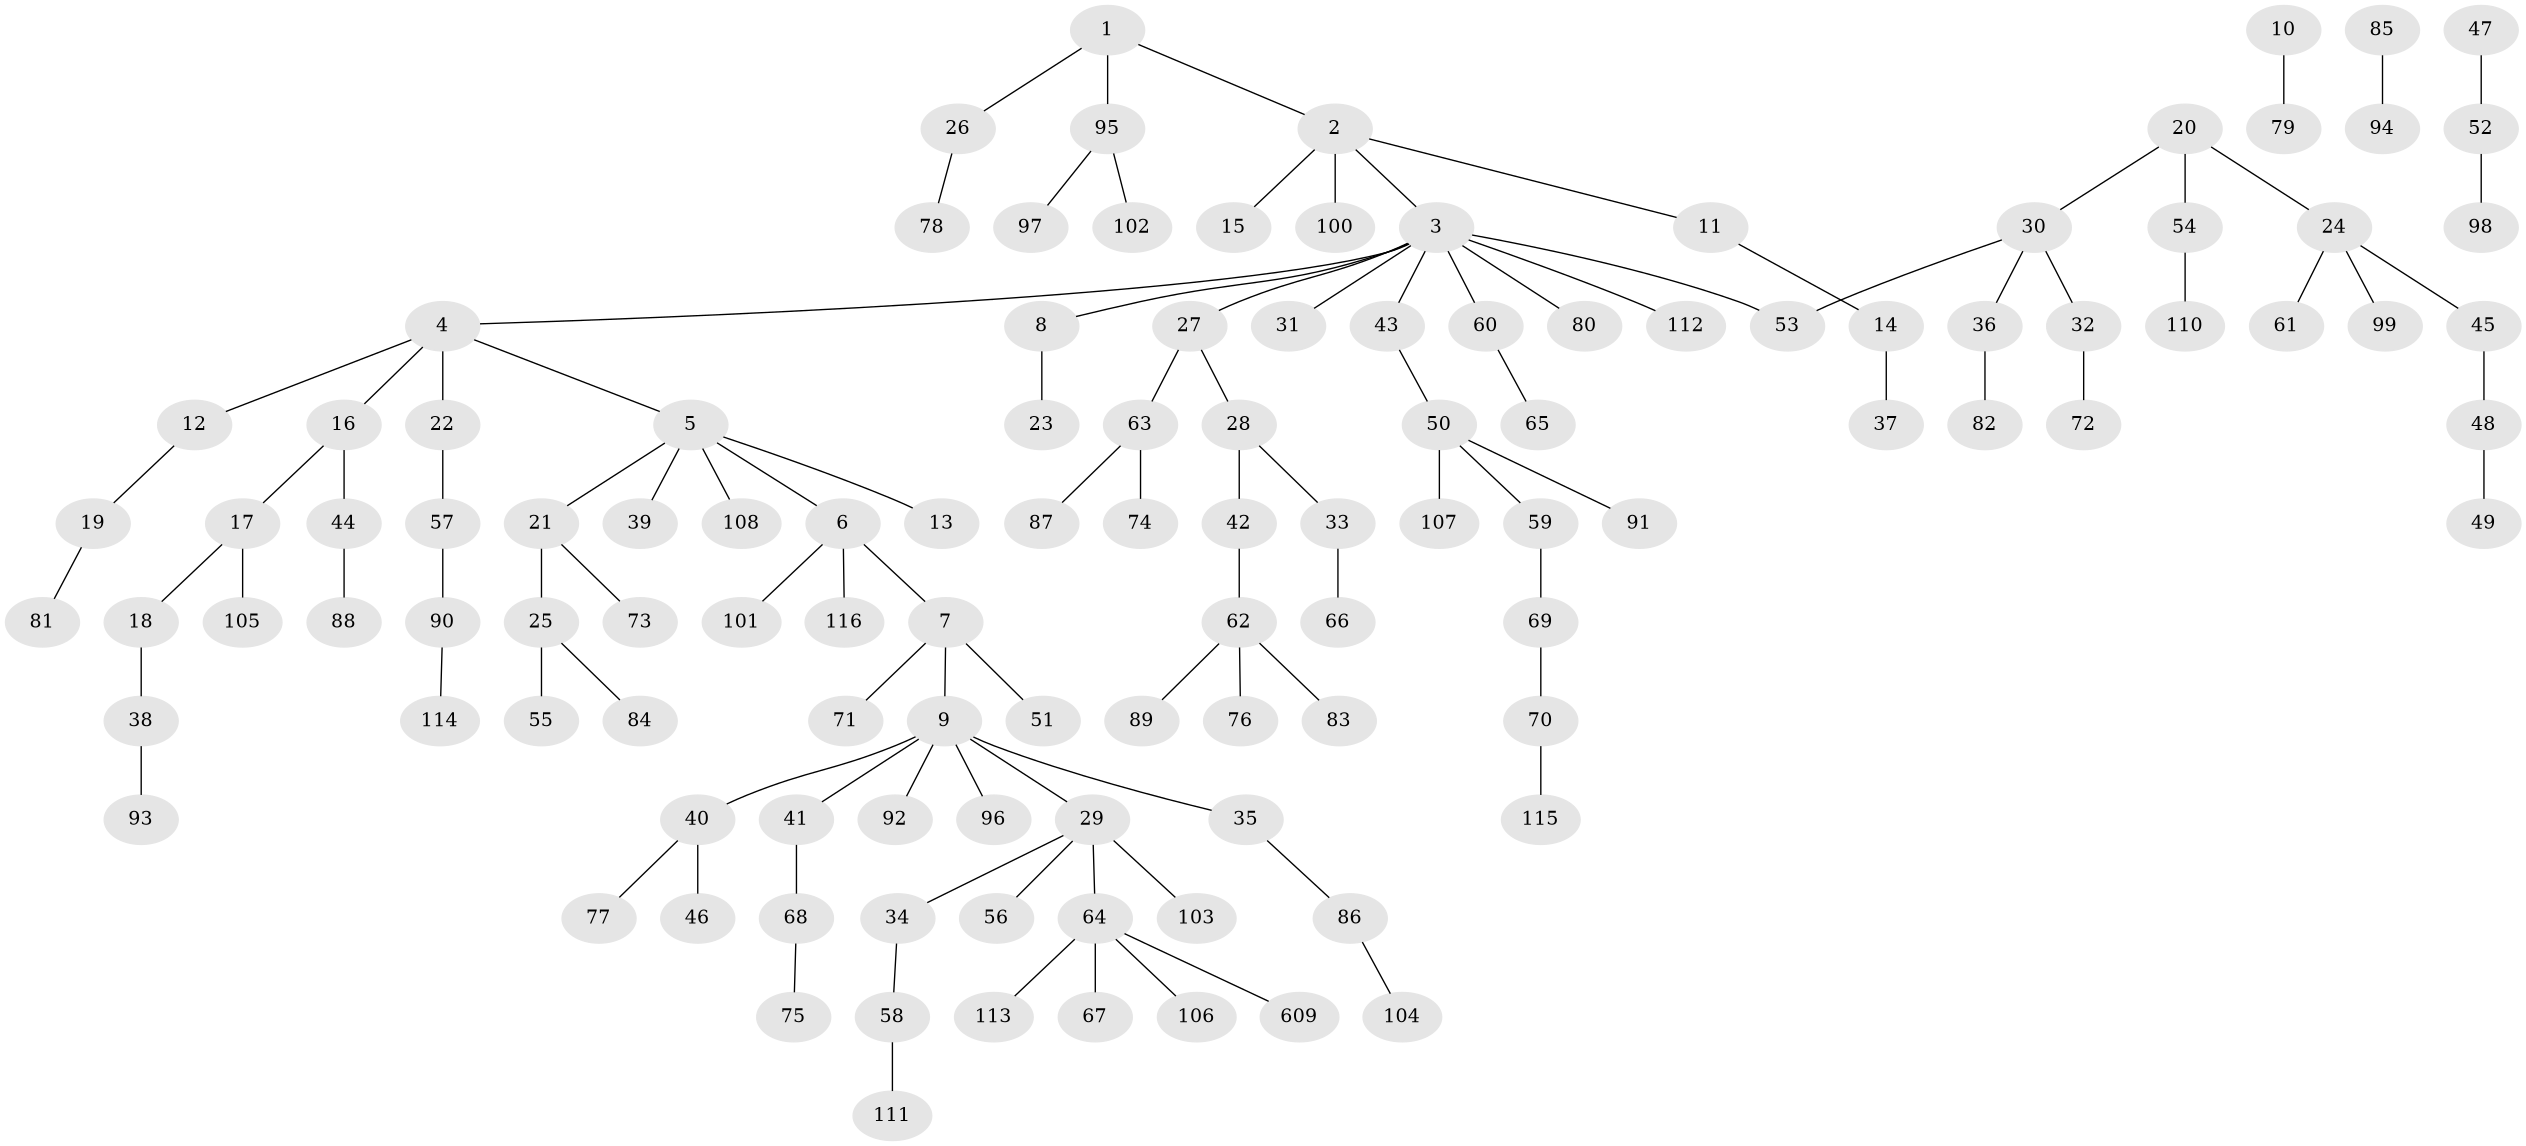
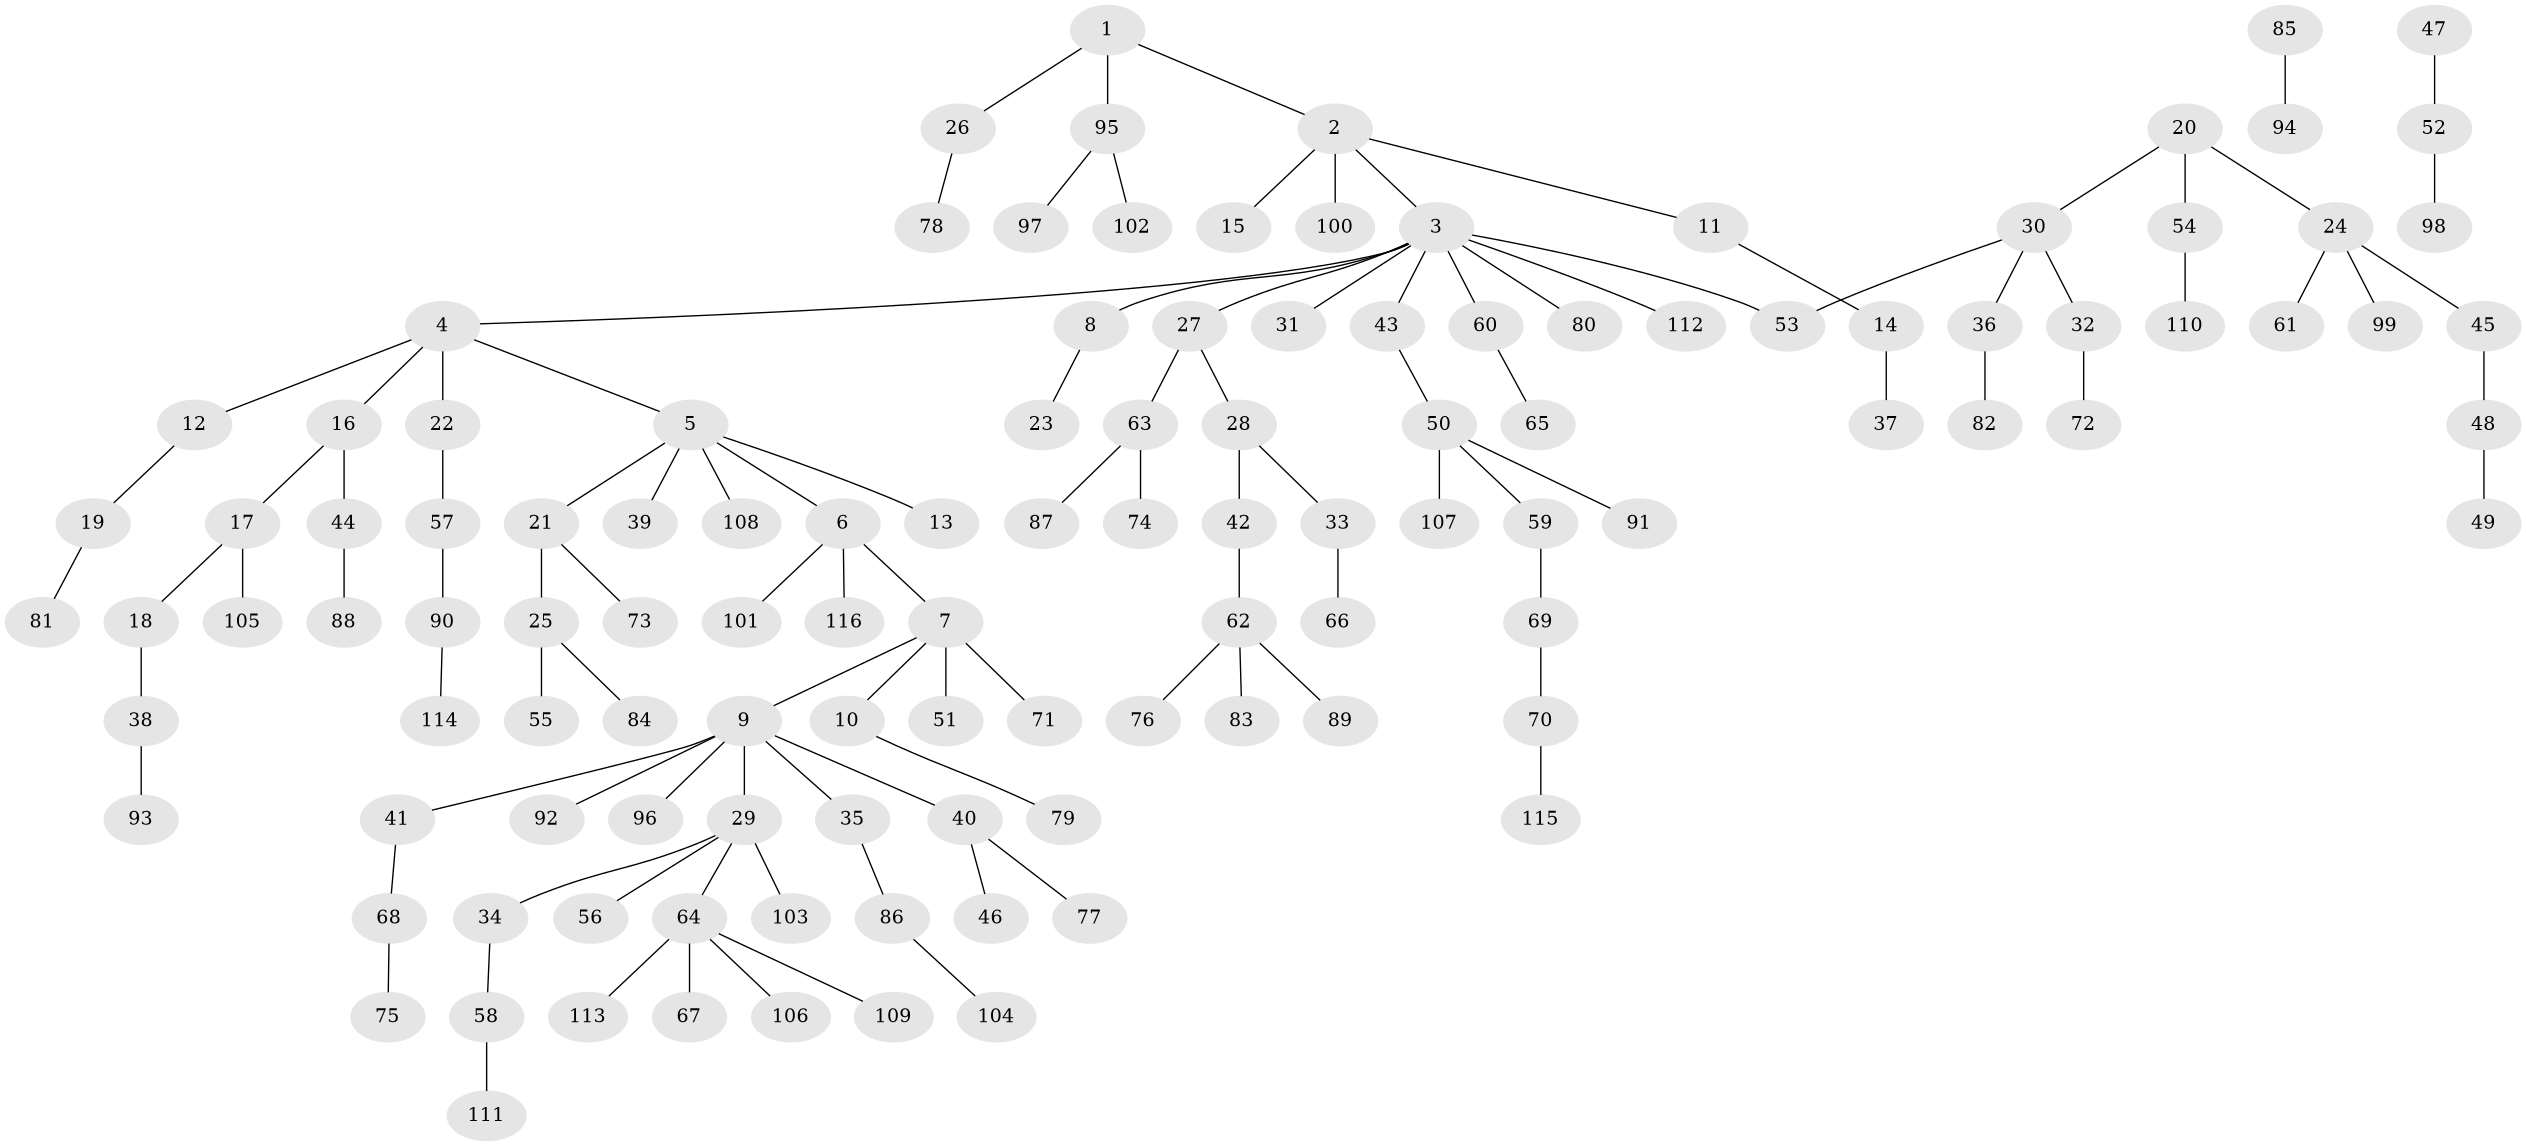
edge "7" -- "10": added
node "609": label "609" -> "109"
